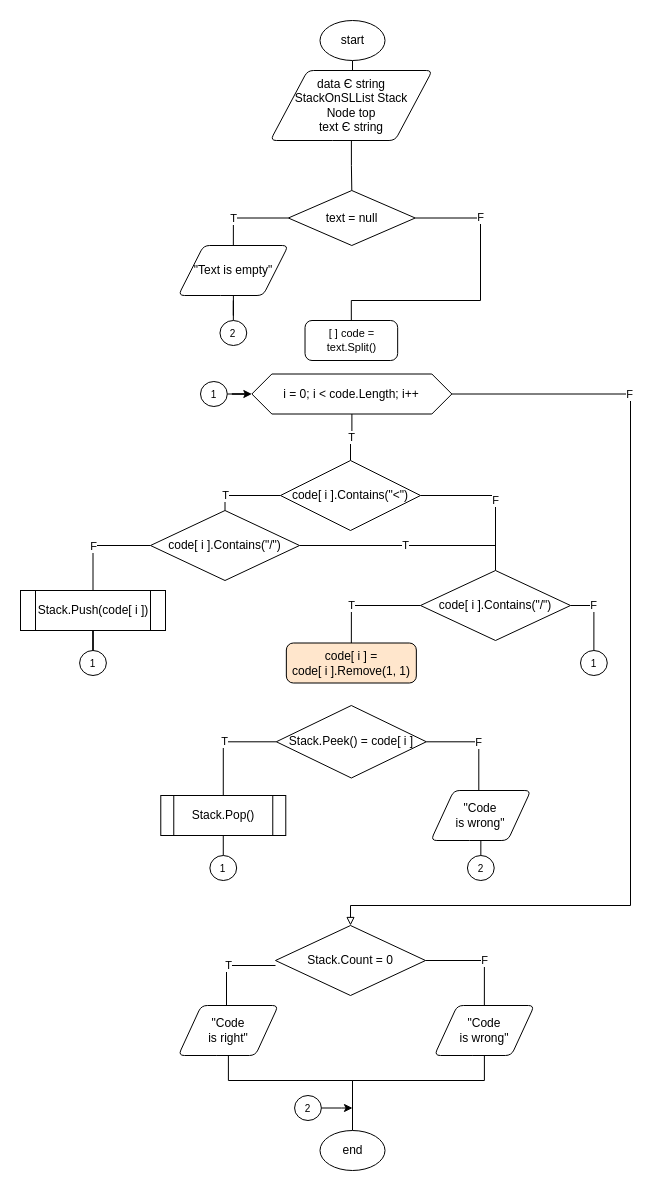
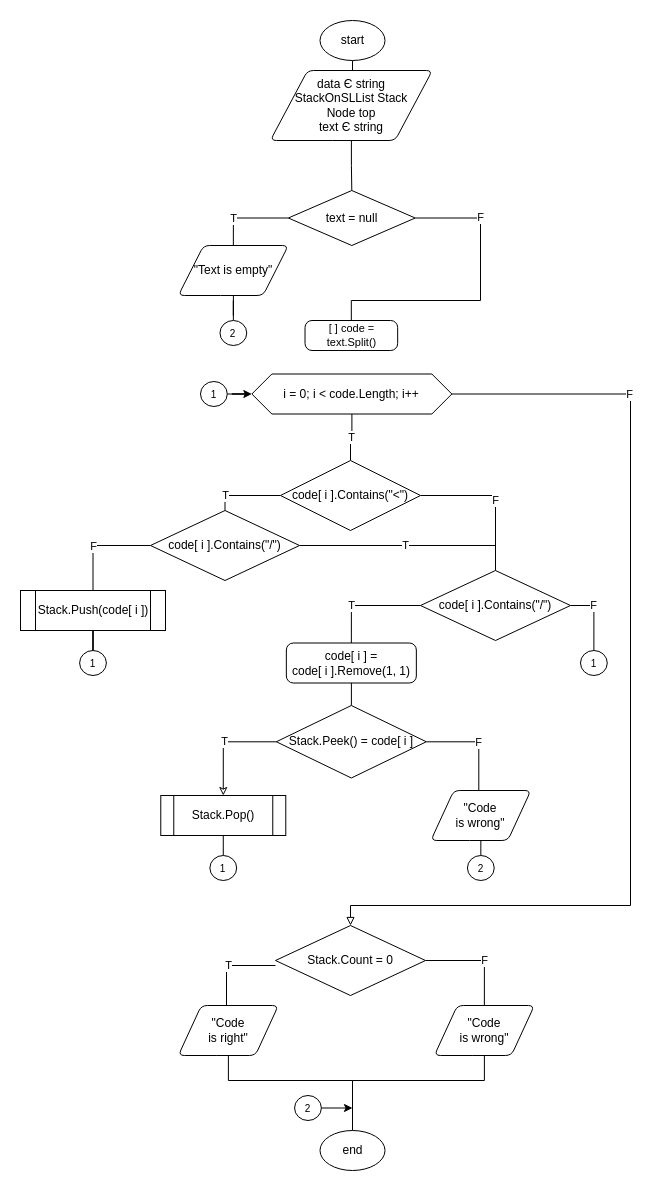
node "[ ] code = text.Split()": size 93x40 -> 93x30
node "code[ i ] = code[ i ].Remove(1, 1)": fillcolor #ffe6cc -> #ffffff
edge "code[ i ] = code[ i ].Remove(1, 1)" -- "Stack.Peek() = code[ i ]": added
edge "Stack.Peek() = code[ i ]" -- "Stack.Pop()": arrowhead none -> classic
